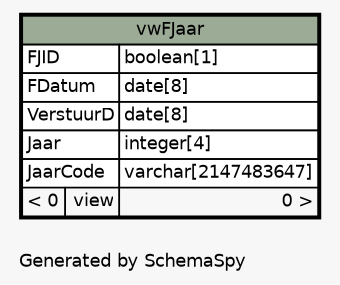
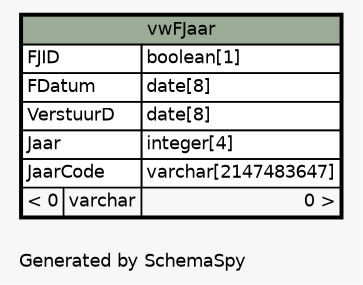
node "vwFJaar": text "view" -> "varchar"
